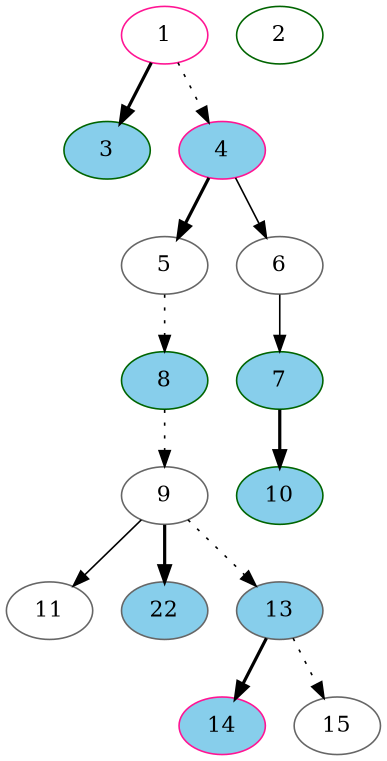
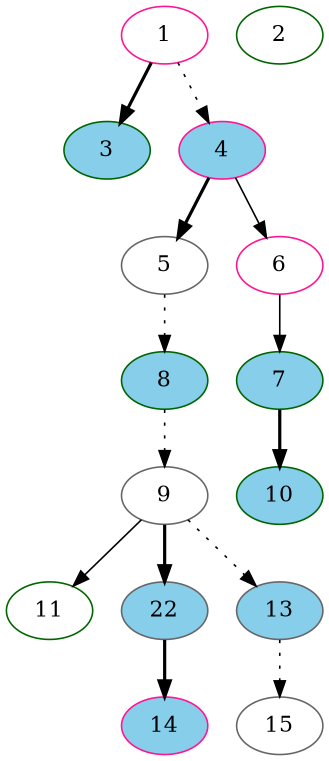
node "6": color gray40 -> deeppink
node "11": color gray40 -> darkgreen
edge "13" -> "14": now "22" -> "14"
